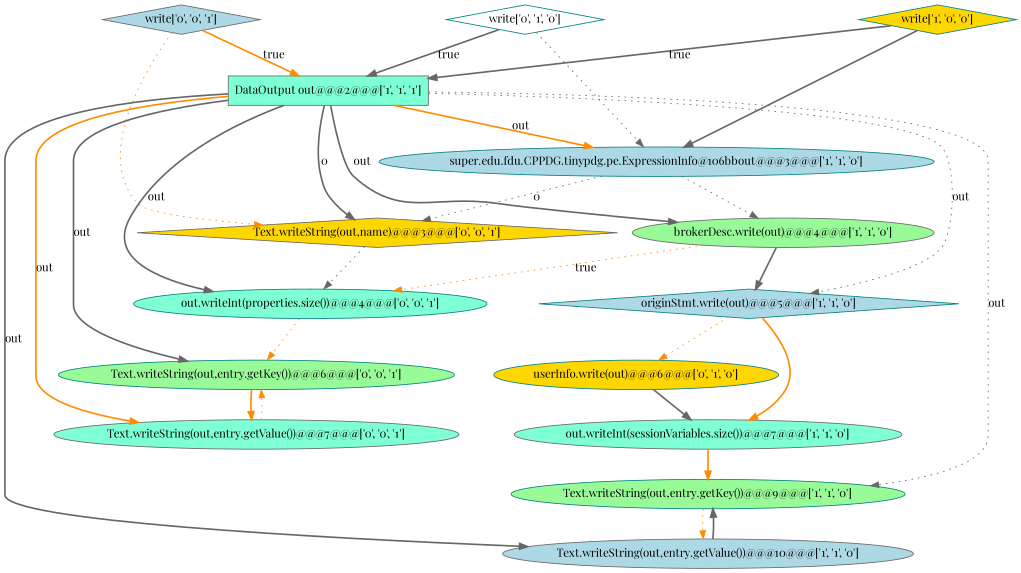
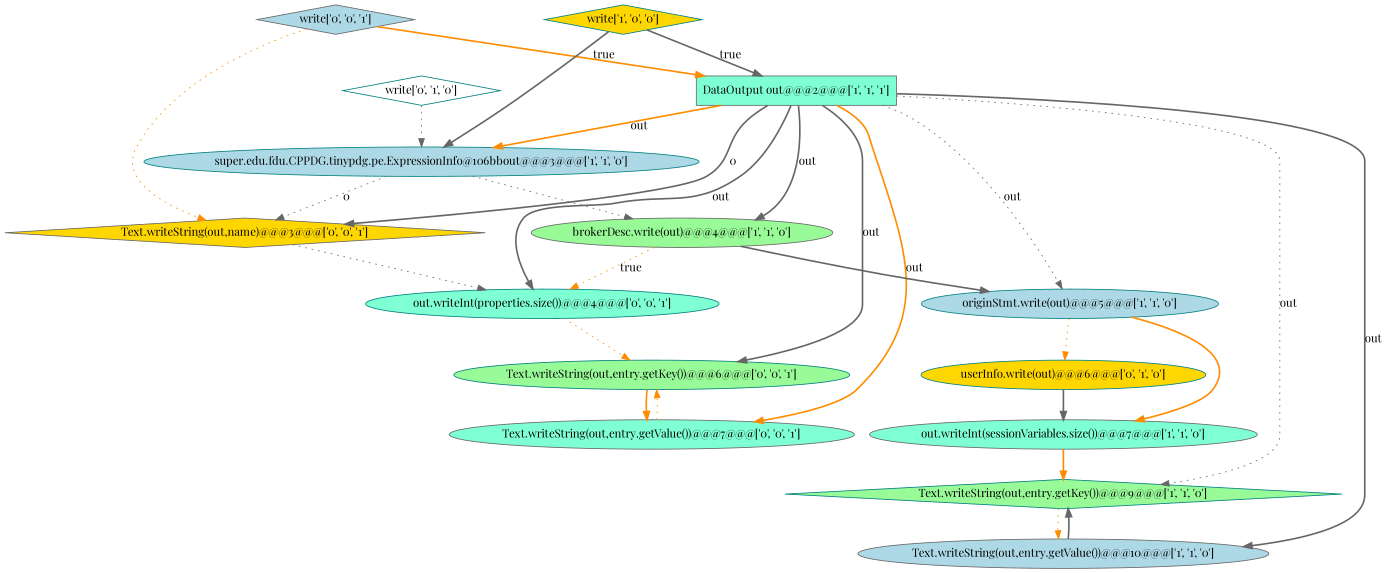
edge "write['0', '1', '0']" -> "DataOutput out@@@2@@@['1', '1', '1']": removed, label "true"
node "originStmt.write(out)@@@5@@@['1', '1', '0']": shape diamond -> ellipse
node "Text.writeString(out,entry.getKey())@@@9@@@['1', '1', '0']": shape ellipse -> diamond
